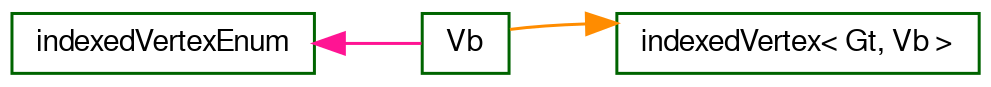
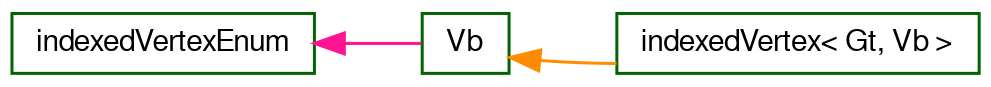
edge "Vb" -> "indexedVertex< Gt, Vb >": reversed
